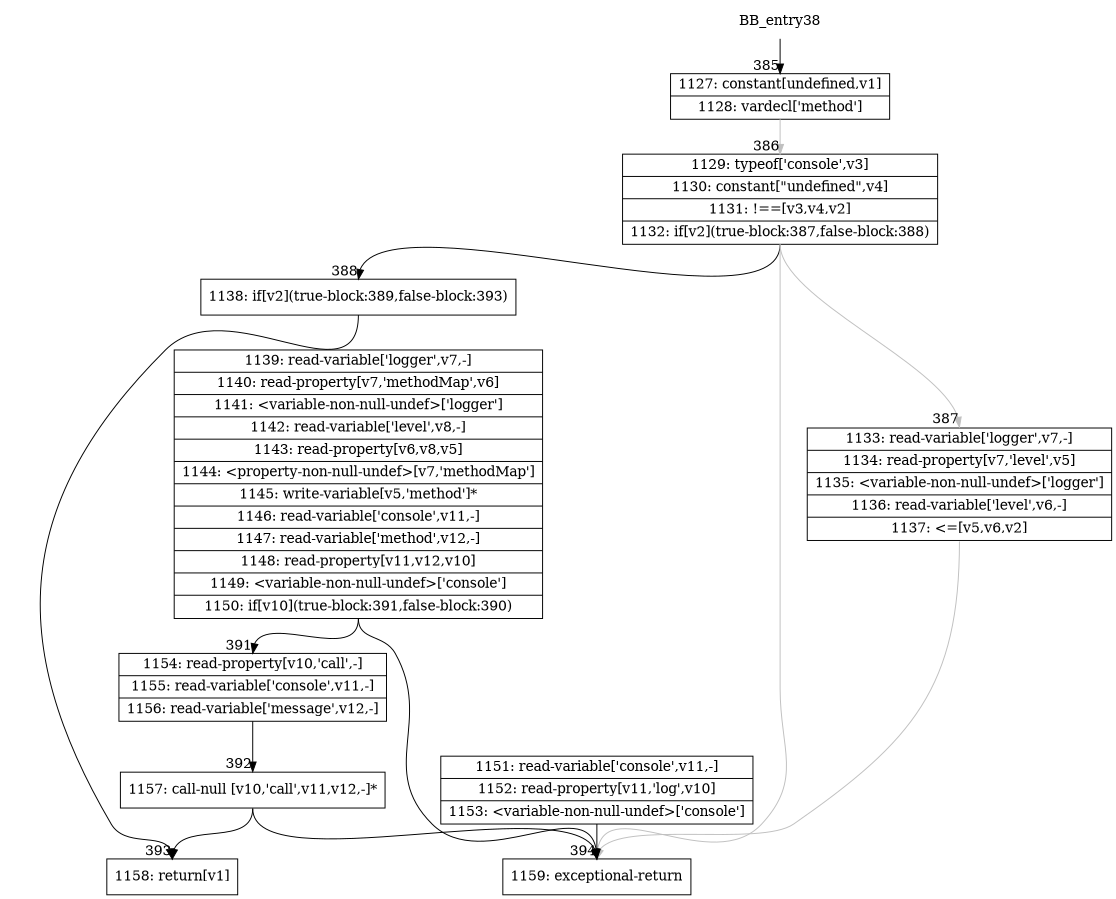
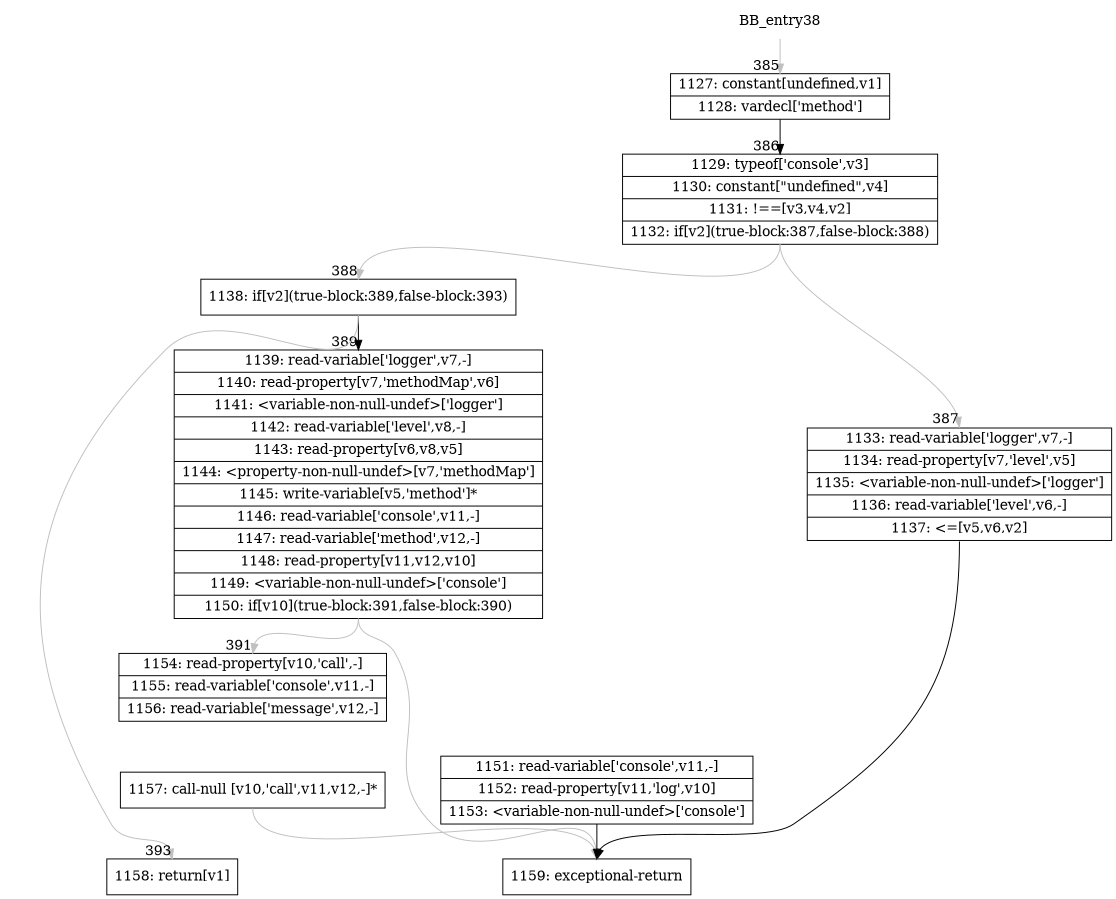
edge "BB_entry38" -> "1127: constant[undefined,v1]": color black -> gray
edge "1127: constant[undefined,v1]" -> "1129: typeof['console',v3]": color gray -> black
edge "1129: typeof['console',v3]" -> "1138: if[v2](true-block:389,false-block:393)": color black -> gray
edge "1138: if[v2](true-block:389,false-block:393)" -> "1139: read-variable['logger',v7,-]": added
edge "1138: if[v2](true-block:389,false-block:393)" -> "1158: return[v1]": color black -> gray
edge "1129: typeof['console',v3]" -> "1159: exceptional-return": removed
edge "1139: read-variable['logger',v7,-]" -> "1154: read-property[v10,'call',-]": color black -> gray
edge "1154: read-property[v10,'call',-]" -> "1157: call-null [v10,'call',v11,v12,-]*": removed
edge "1133: read-variable['logger',v7,-]" -> "1159: exceptional-return": color gray -> black
edge "1139: read-variable['logger',v7,-]" -> "1159: exceptional-return": color black -> gray
edge "1157: call-null [v10,'call',v11,v12,-]*" -> "1158: return[v1]": removed
edge "1157: call-null [v10,'call',v11,v12,-]*" -> "1159: exceptional-return": color black -> gray
